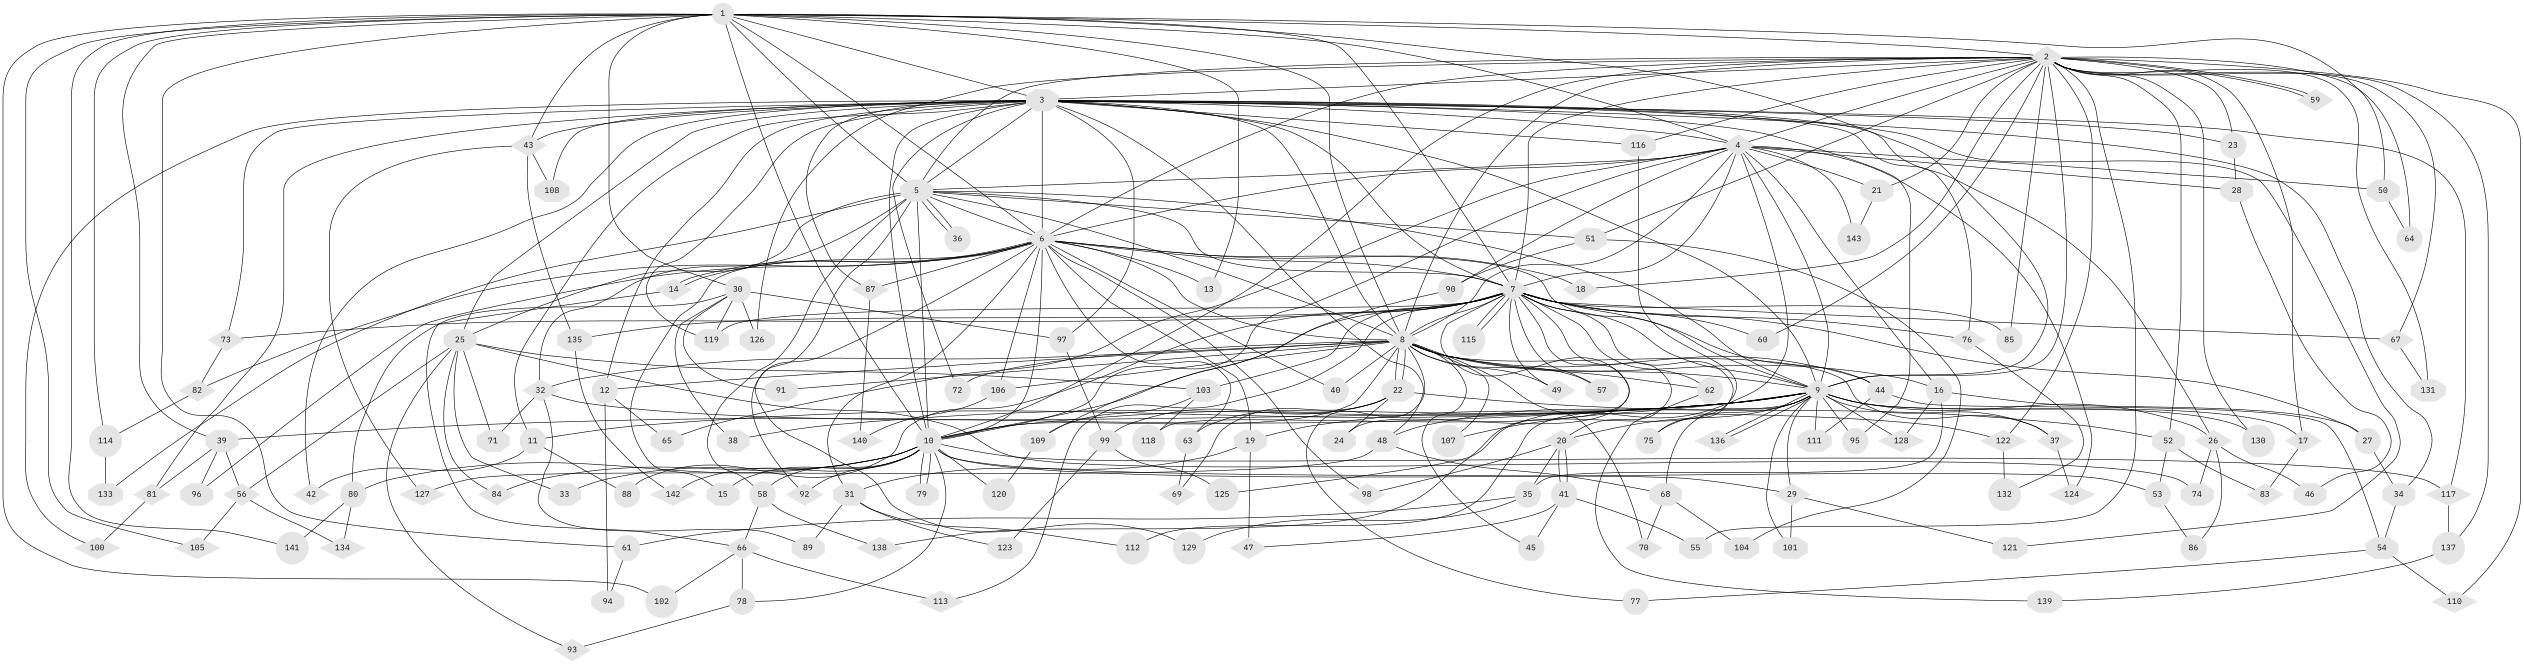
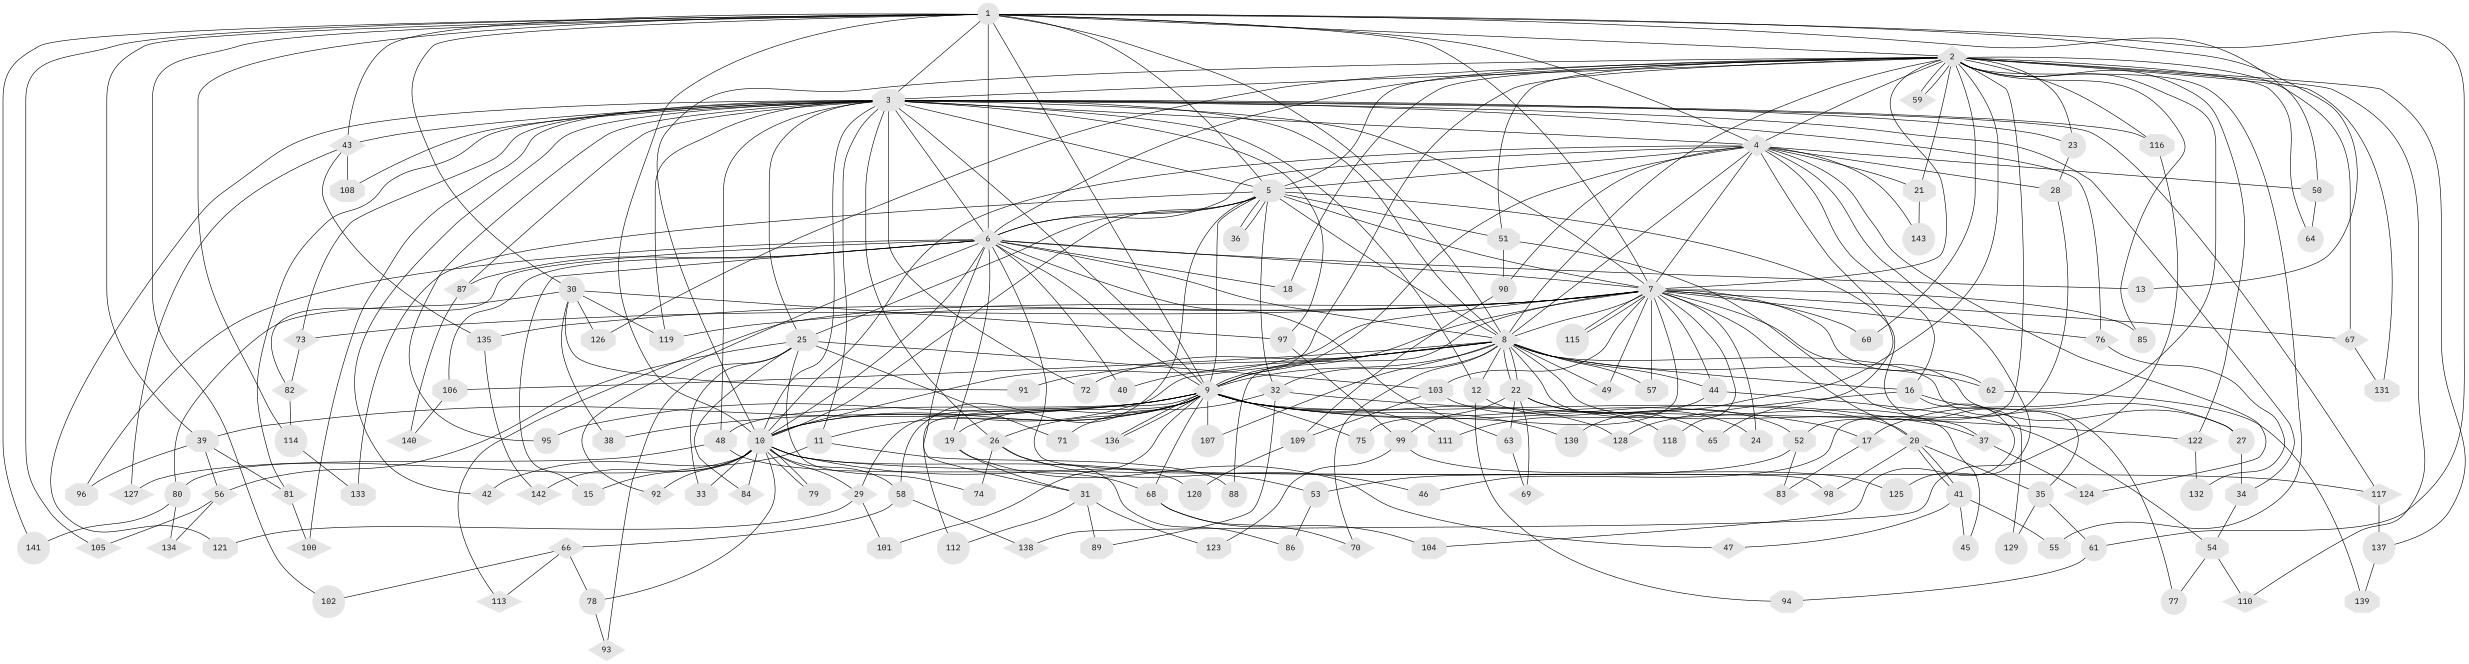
node "14": removed
